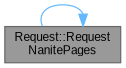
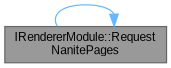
node "Request::Request NanitePages": label "Request::Request NanitePages" -> "IRendererModule::Request NanitePages"
